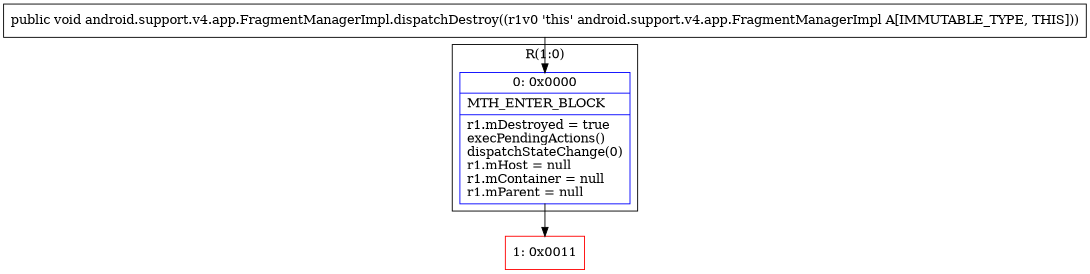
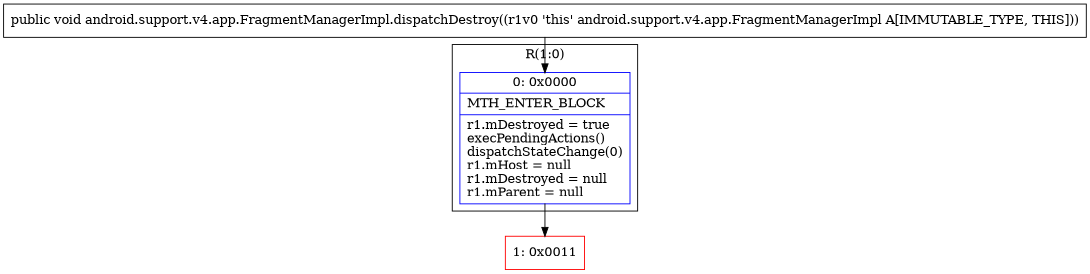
node "0: 0x0000": text "r1.mContainer = null" -> "r1.mDestroyed = null"
